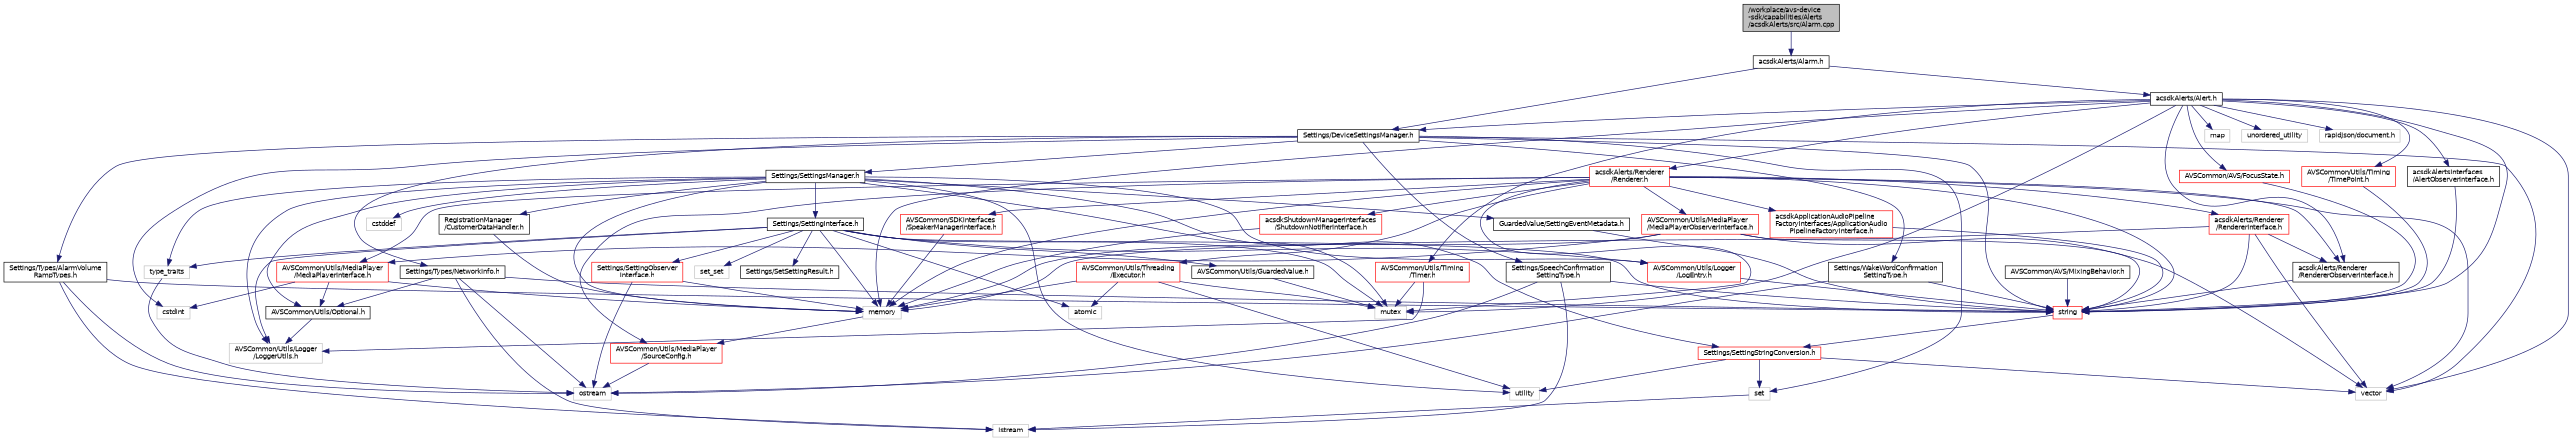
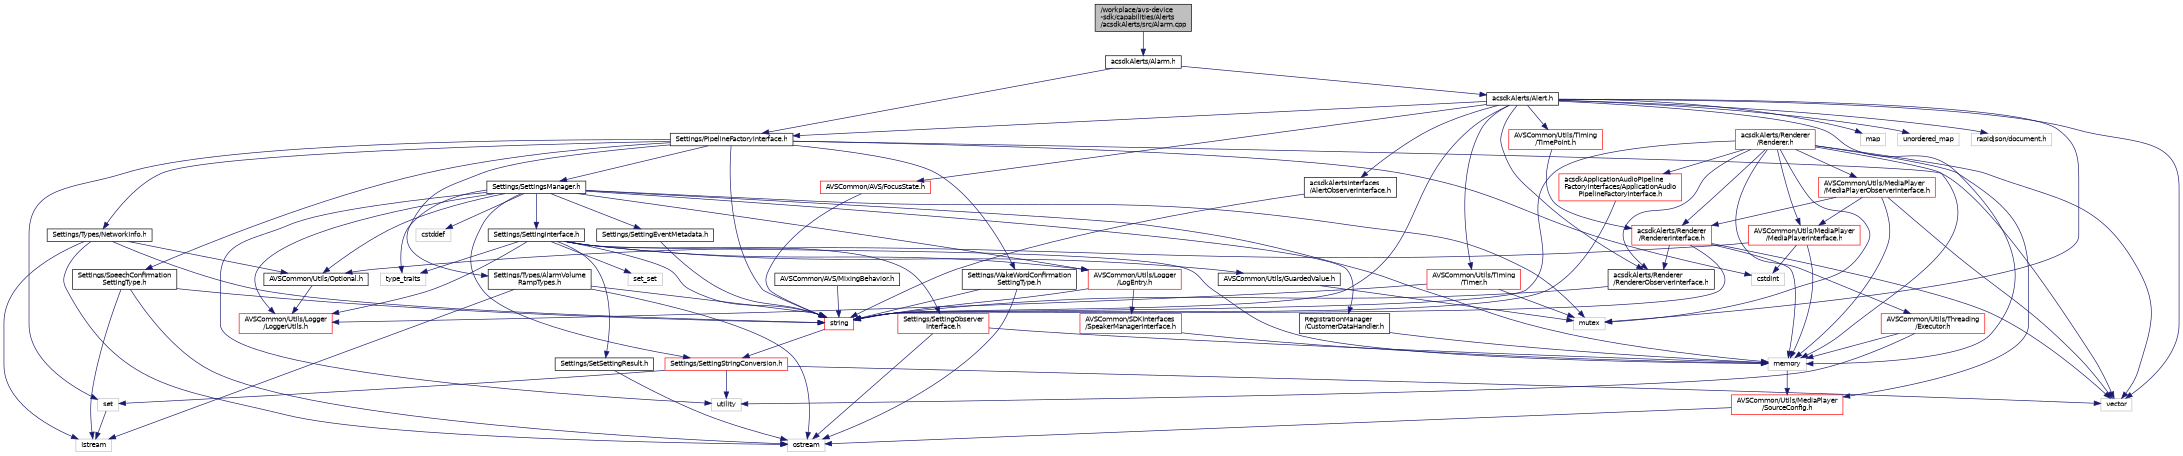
edge "acsdkAlerts/Alert.h" -> "acsdkAlerts/Renderer /Renderer.h": removed
node "Settings/DeviceSettingsManager.h": label "Settings/DeviceSettingsManager.h" -> "Settings/PipelineFactoryInterface.h"
node "unordered_utility": label "unordered_utility" -> "unordered_map"
edge "acsdkAlerts/Renderer /Renderer.h" -> "AVSCommon/SDKInterfaces /SpeakerManagerInterface.h": now "AVSCommon/Utils/Logger /LogEntry.h" -> "AVSCommon/SDKInterfaces /SpeakerManagerInterface.h"
node "acsdkShutdownManagerInterfaces /ShutdownNotifierInterface.h": removed
node "GuardedValue/SettingEventMetadata.h": label "GuardedValue/SettingEventMetadata.h" -> "Settings/SettingEventMetadata.h"
edge "AVSCommon/Utils/MediaPlayer /MediaPlayerObserverInterface.h" -> "string": now "AVSCommon/Utils/MediaPlayer /MediaPlayerObserverInterface.h" -> "acsdkAlerts/Renderer /RendererInterface.h"
edge "Settings/SettingInterface.h" -> "mutex": removed
edge "AVSCommon/Utils/Timing /TimePoint.h" -> "string": now "AVSCommon/Utils/Timing /TimePoint.h" -> "acsdkAlerts/Renderer /RendererInterface.h"
edge "AVSCommon/Utils/Threading /Executor.h" -> "mutex": removed
node "atomic": removed
node "AVSCommon/Utils/Logger /LoggerUtils.h": color grey75 -> red
edge "type_traits" -> "ostream": now "Settings/SetSettingResult.h" -> "ostream"
